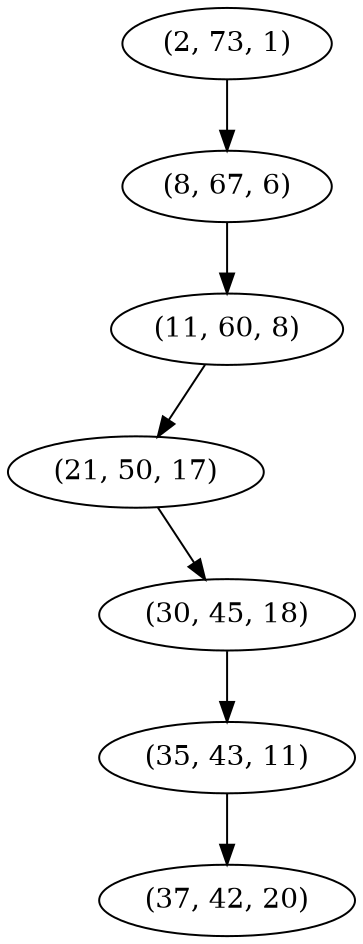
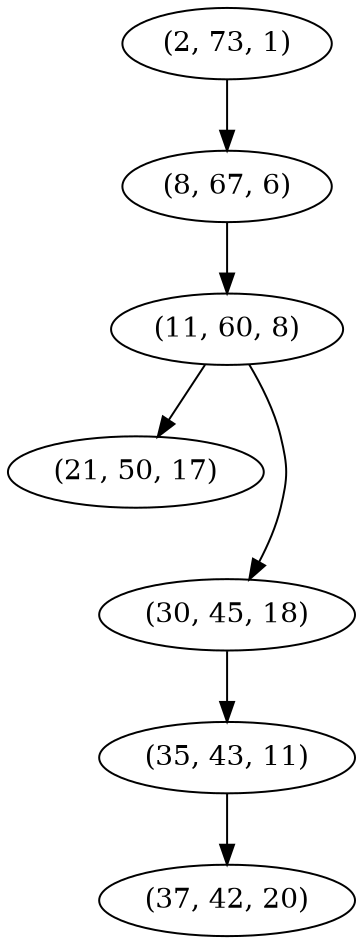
edge "(21, 50, 17)" -> "(30, 45, 18)": now "(11, 60, 8)" -> "(30, 45, 18)"
